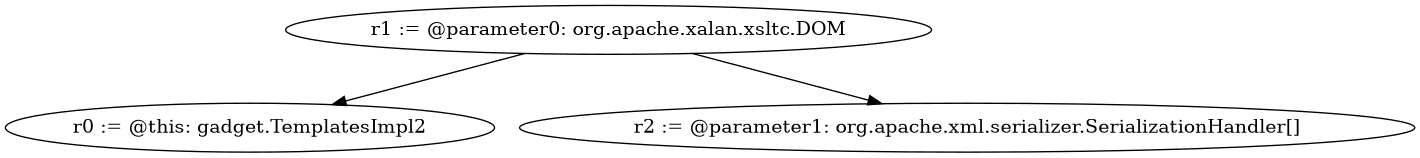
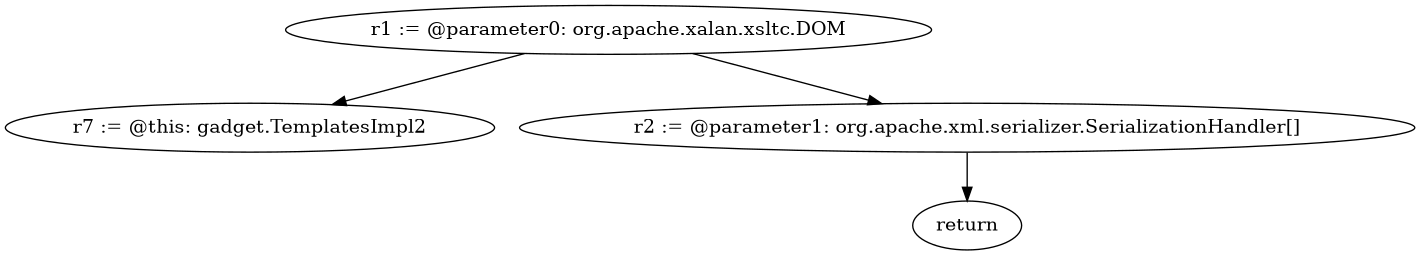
node "r0 := @this: gadget.TemplatesImpl2": label "r0 := @this: gadget.TemplatesImpl2" -> "r7 := @this: gadget.TemplatesImpl2"
node "return": added
